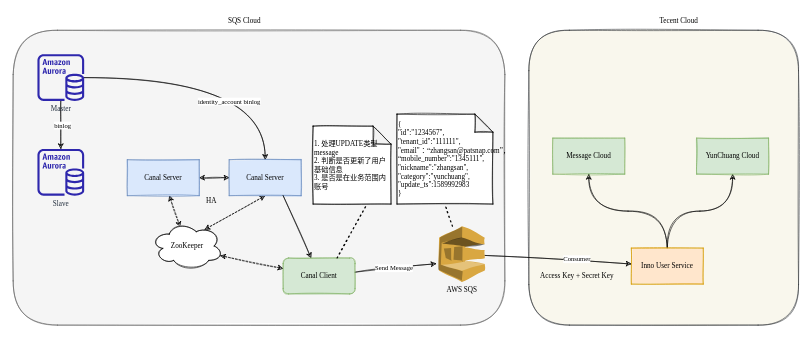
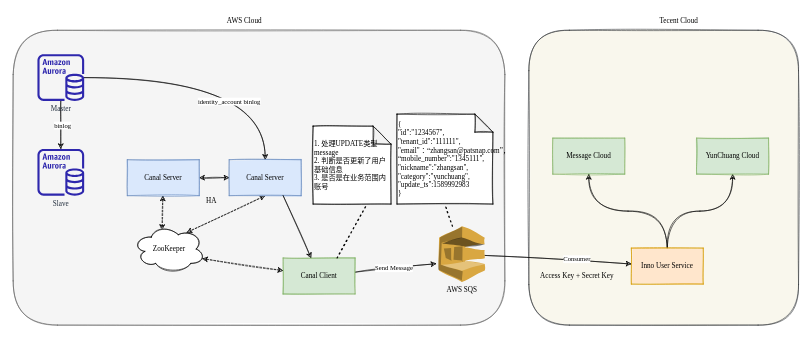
node "SQS Cloud": label "SQS Cloud" -> "AWS Cloud"
node "ZooKeeper": moved (187, 246) -> (169, 249)
node "Canal Client": shape rounded rectangle -> rectangle
